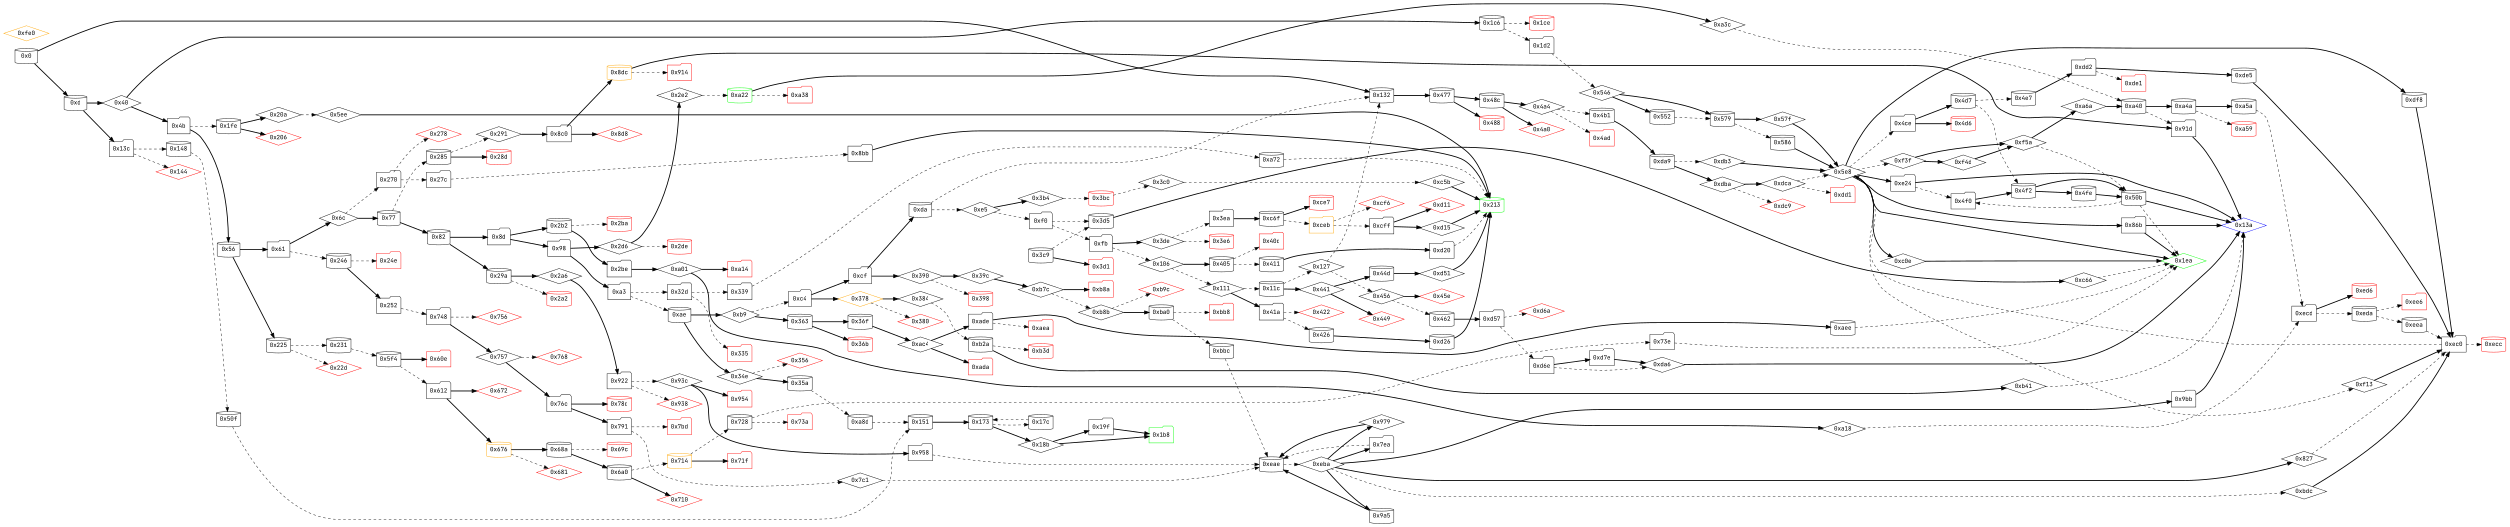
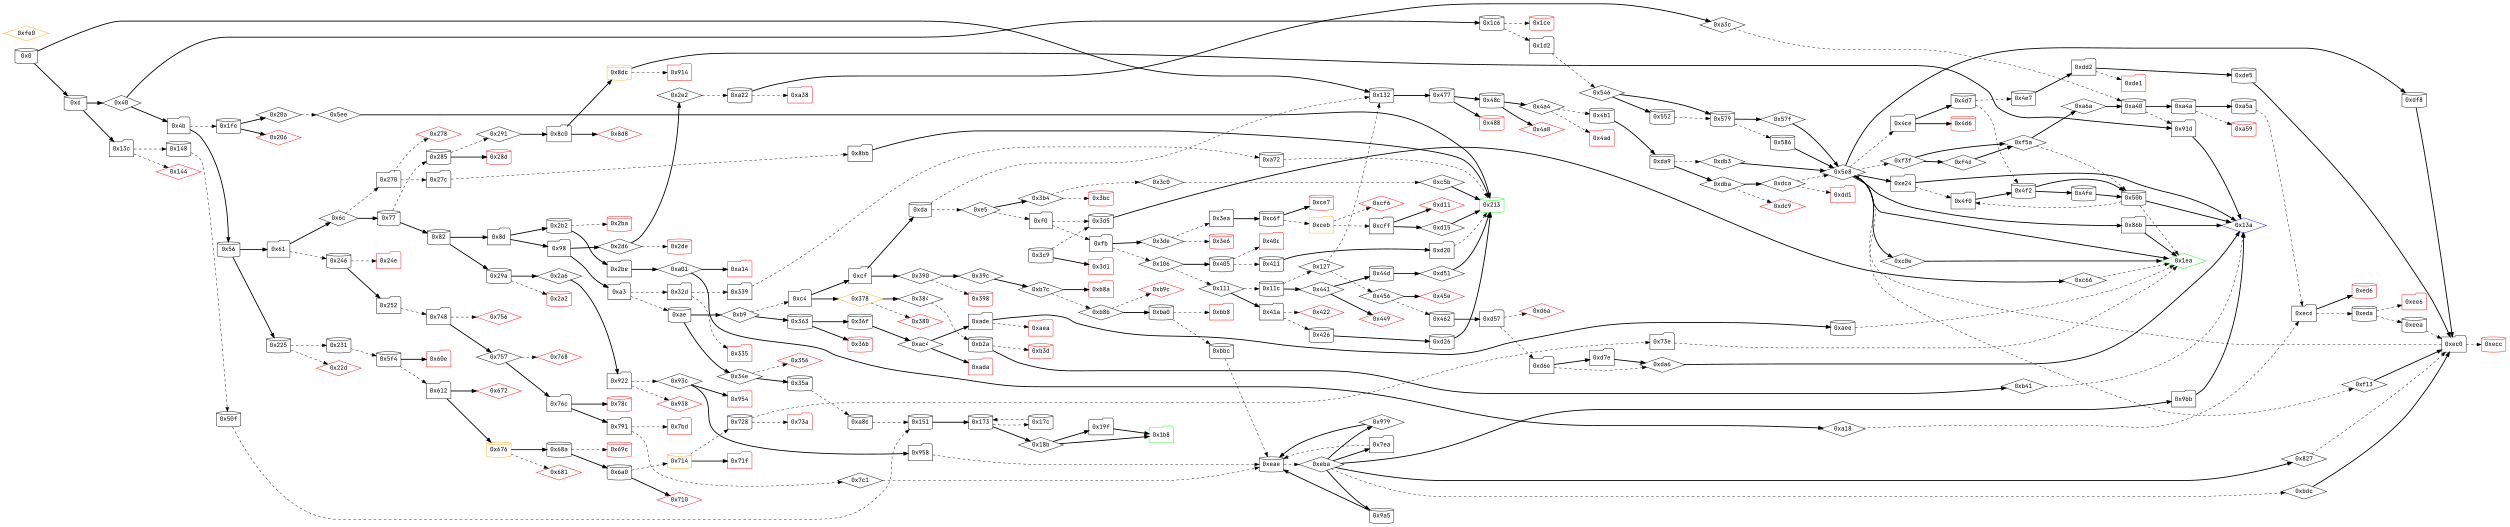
node "0xa22": color green -> black
edge "0x3bc" -> "0x3c0": now "0x3b4" -> "0x3c0"
